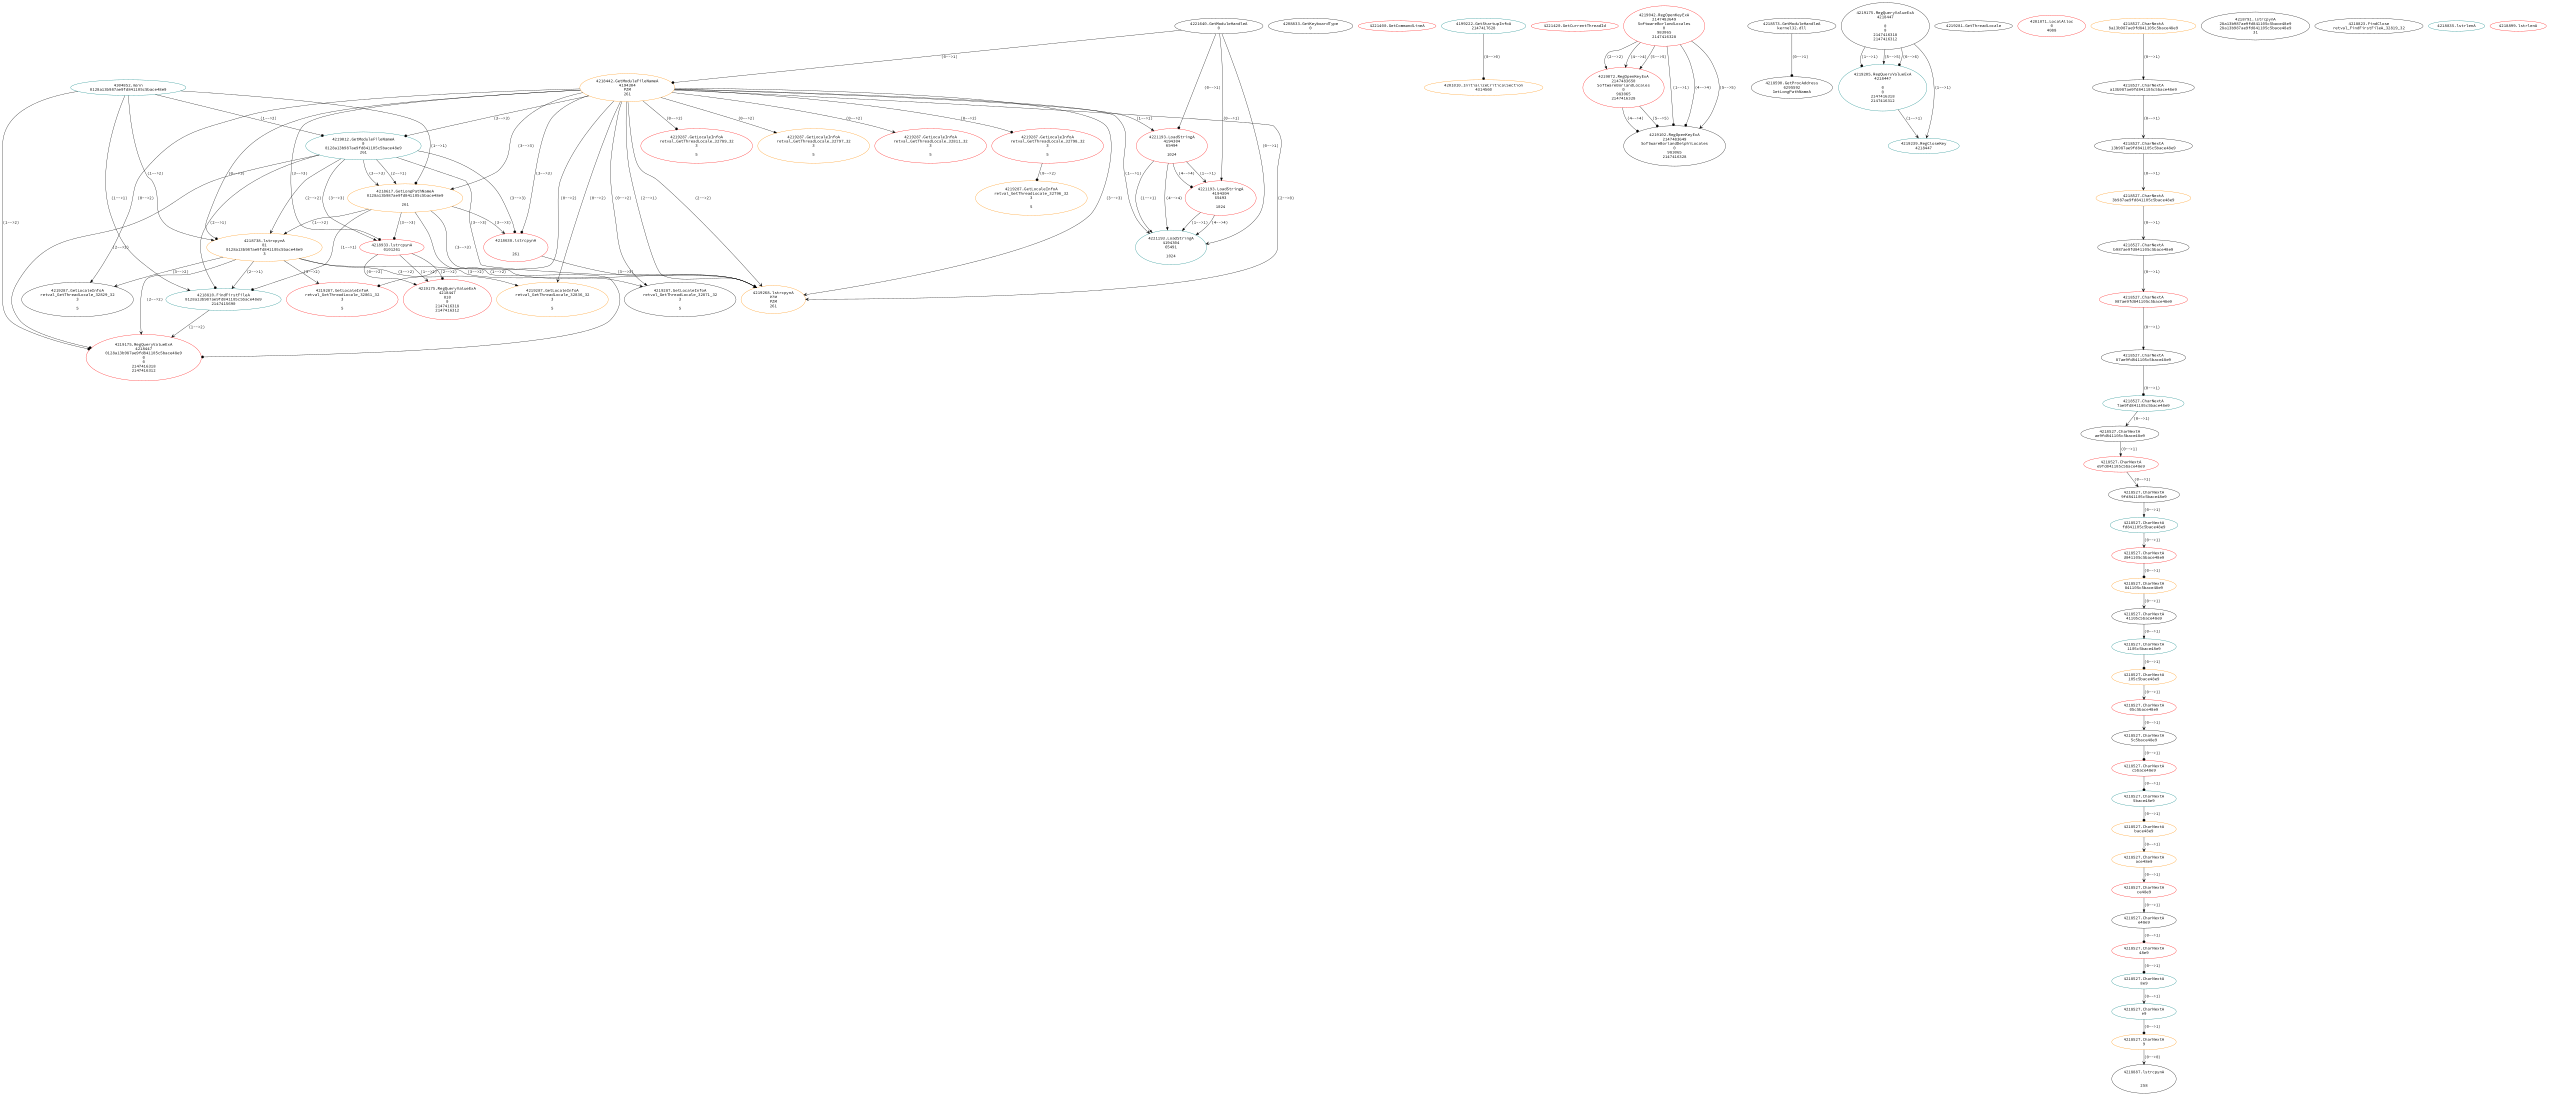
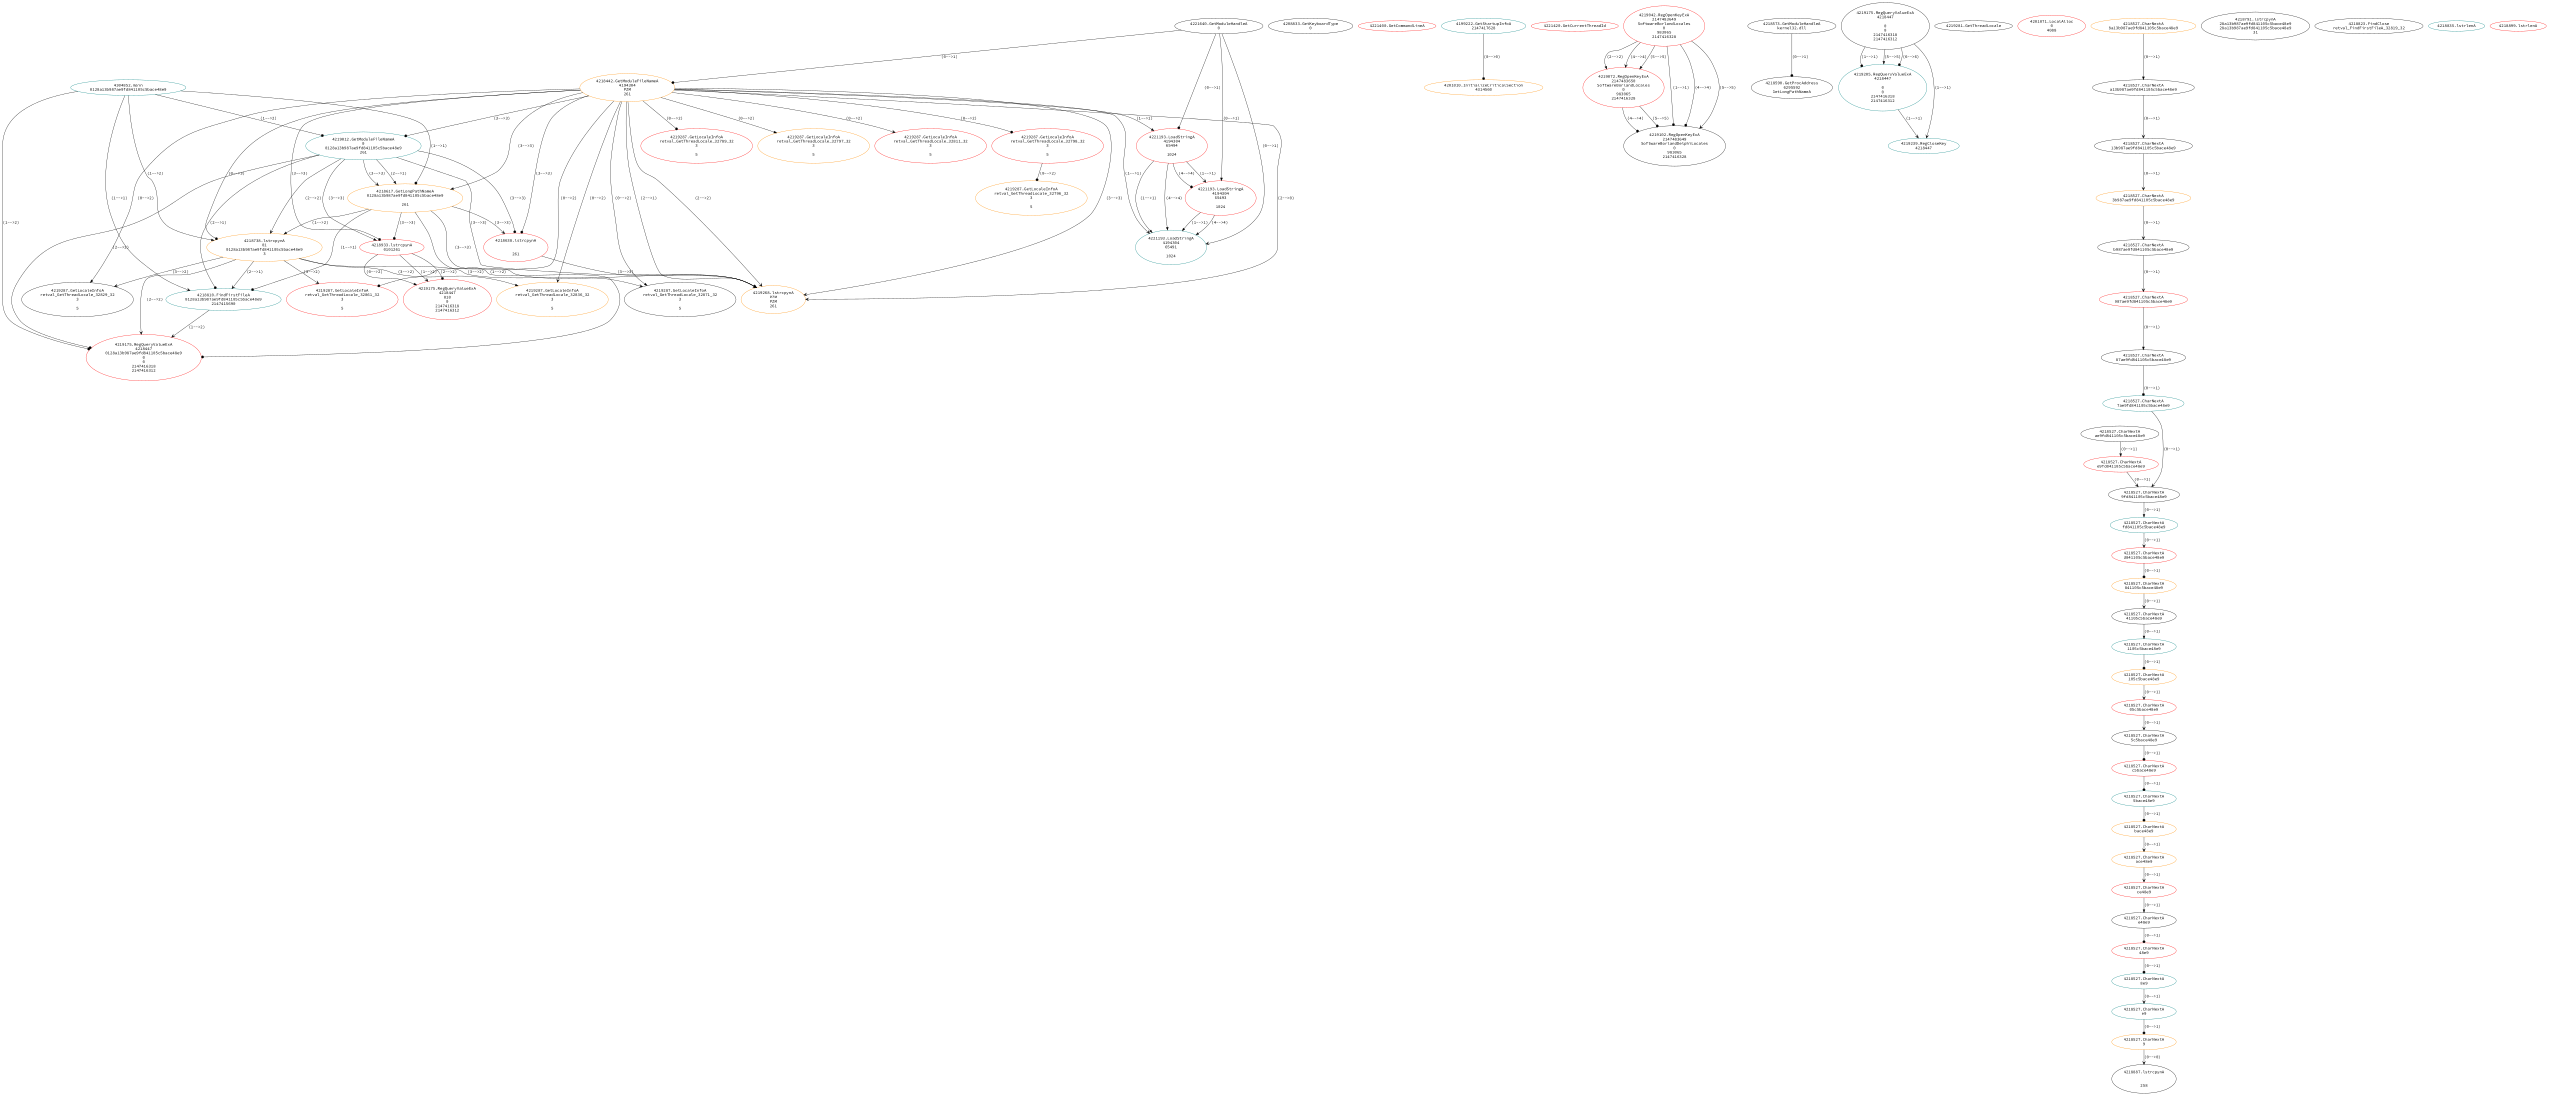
edge "4218527.CharNextA 7ae9fd841105c5bace48e9" -> "4218527.CharNextA ae9fd841105c5bace48e9": now "4218527.CharNextA 7ae9fd841105c5bace48e9" -> "4218527.CharNextA 9fd841105c5bace48e9"
